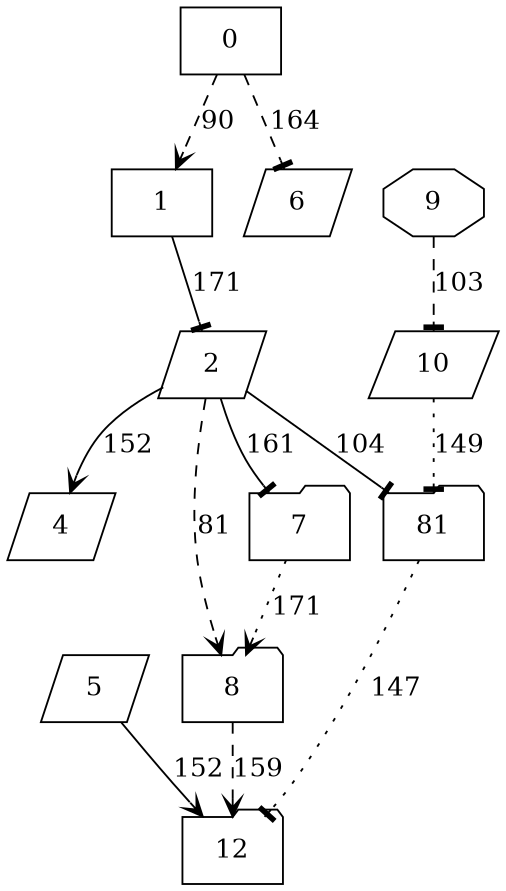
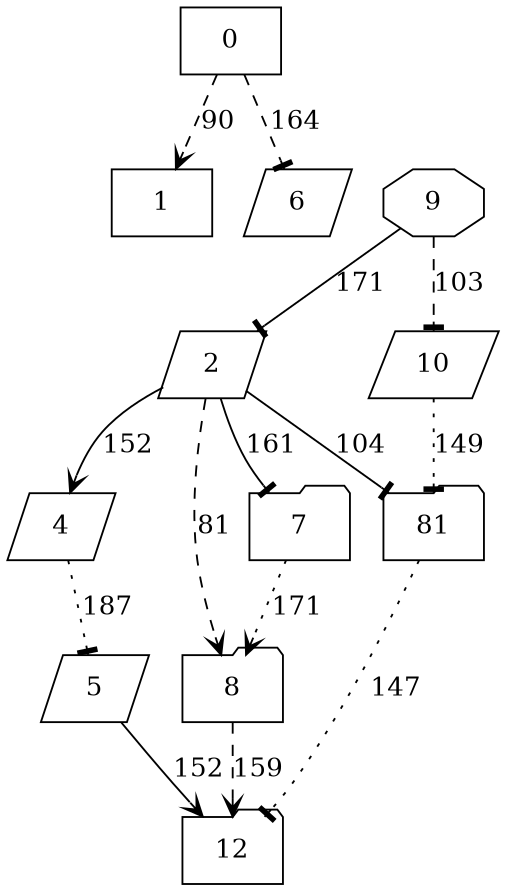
edge "1" -> "2": now "9" -> "2"
edge "4" -> "5": added, label "187"
